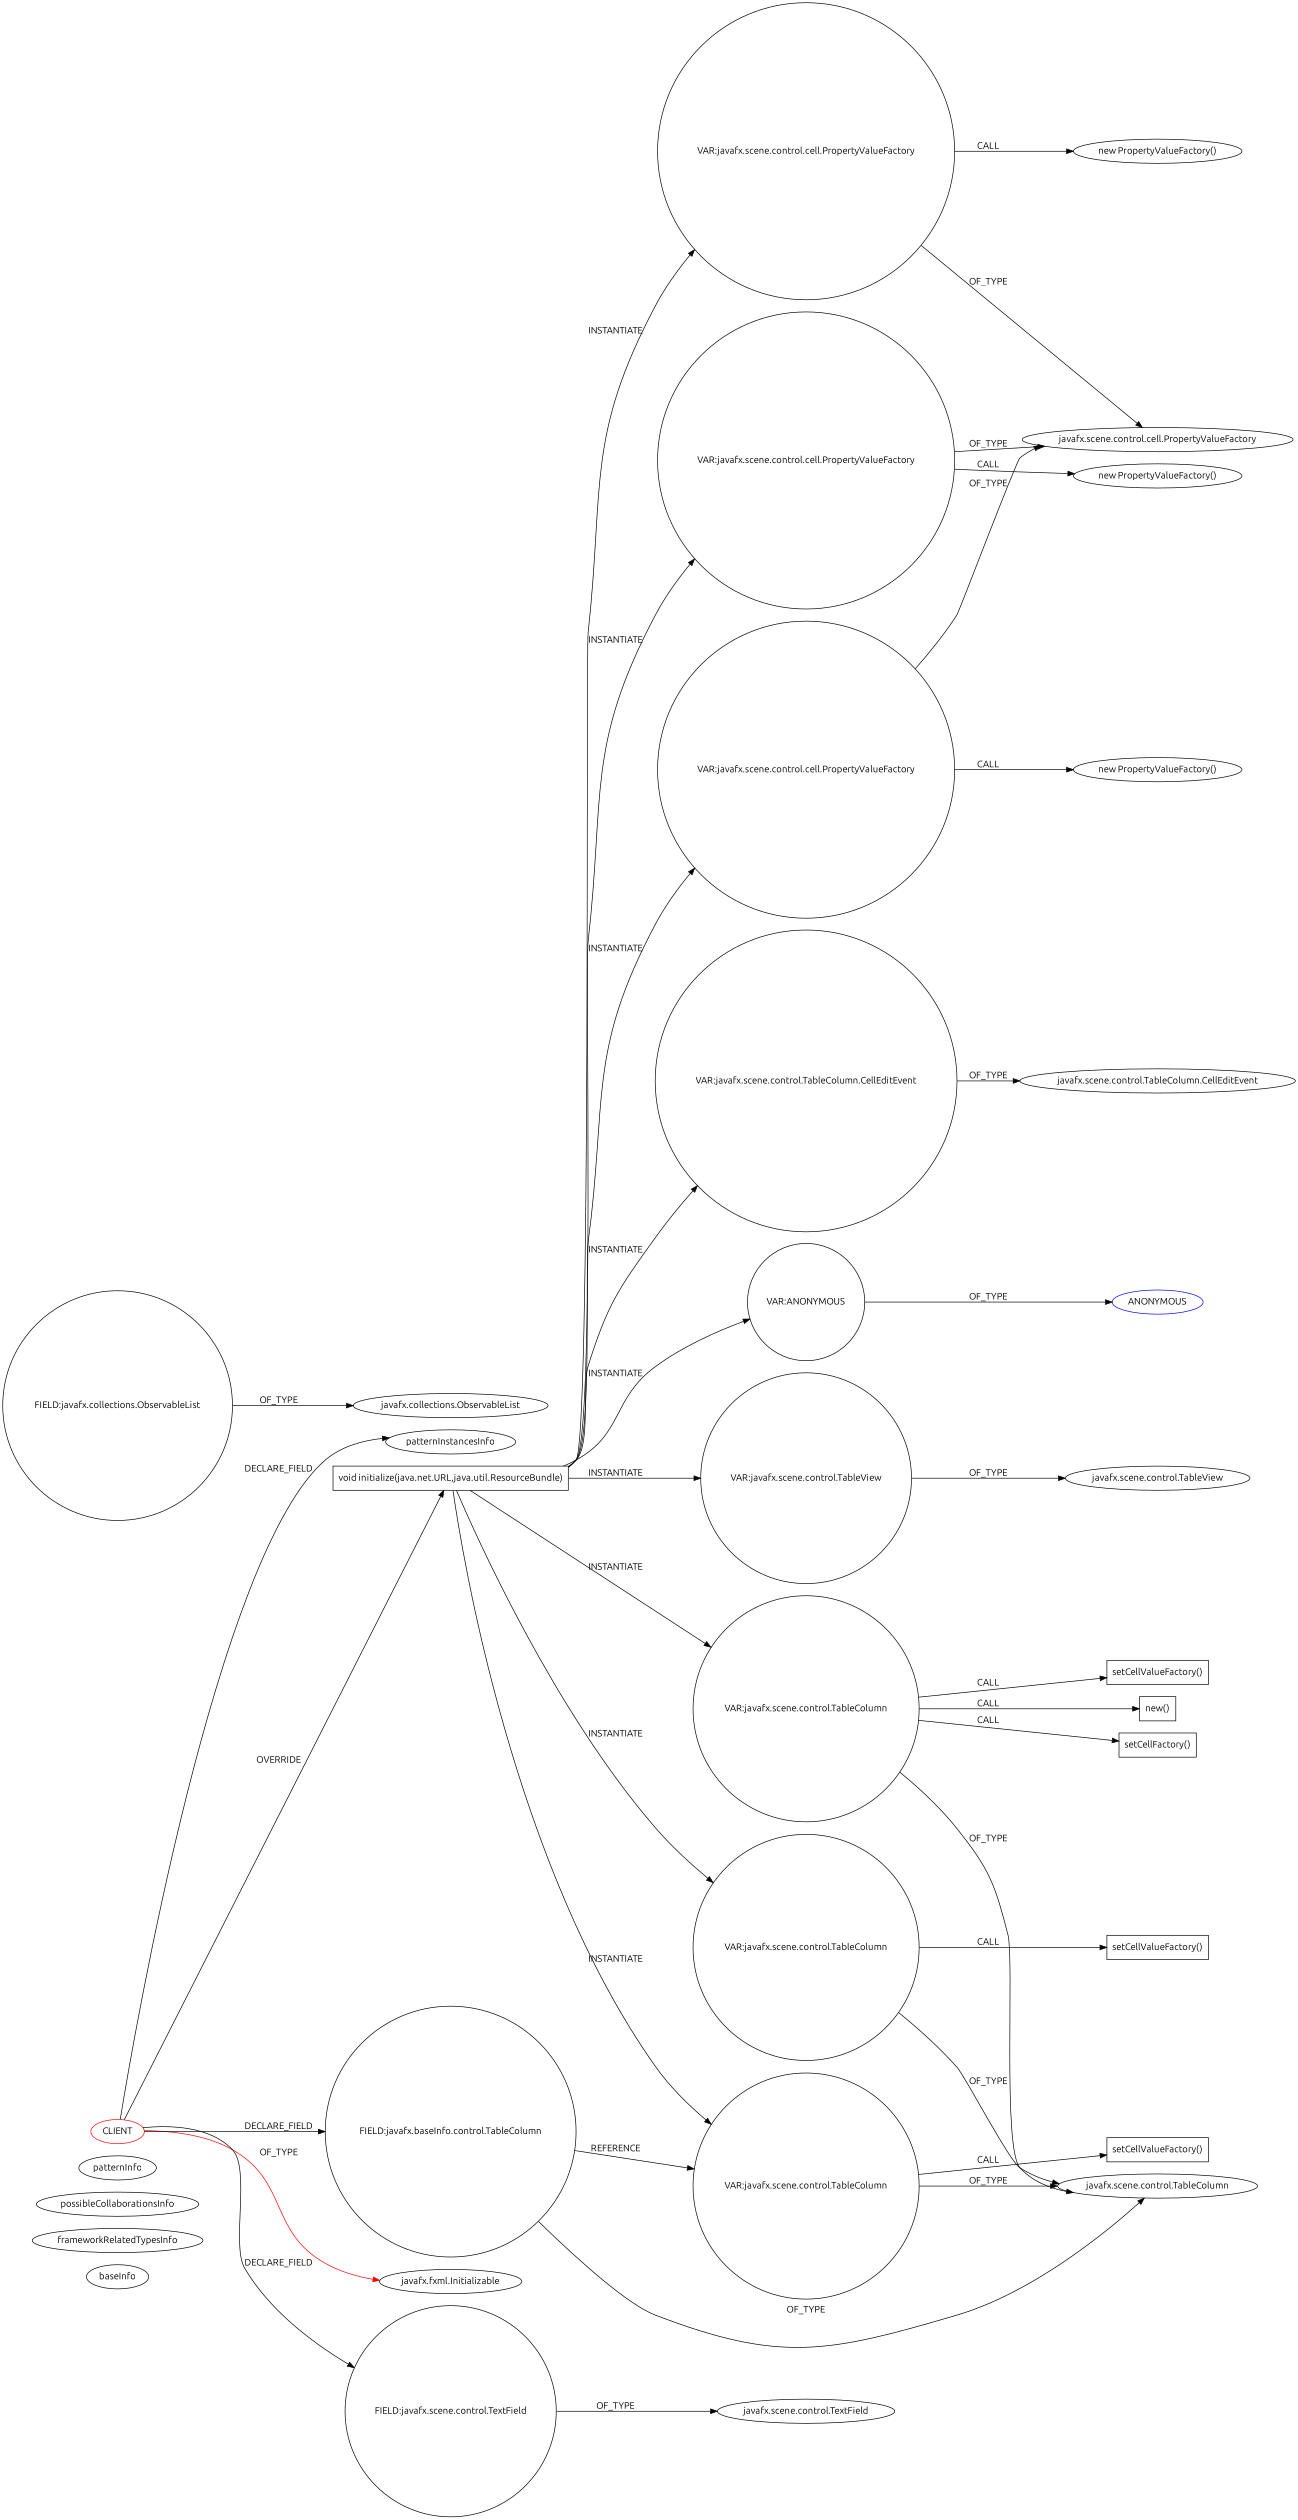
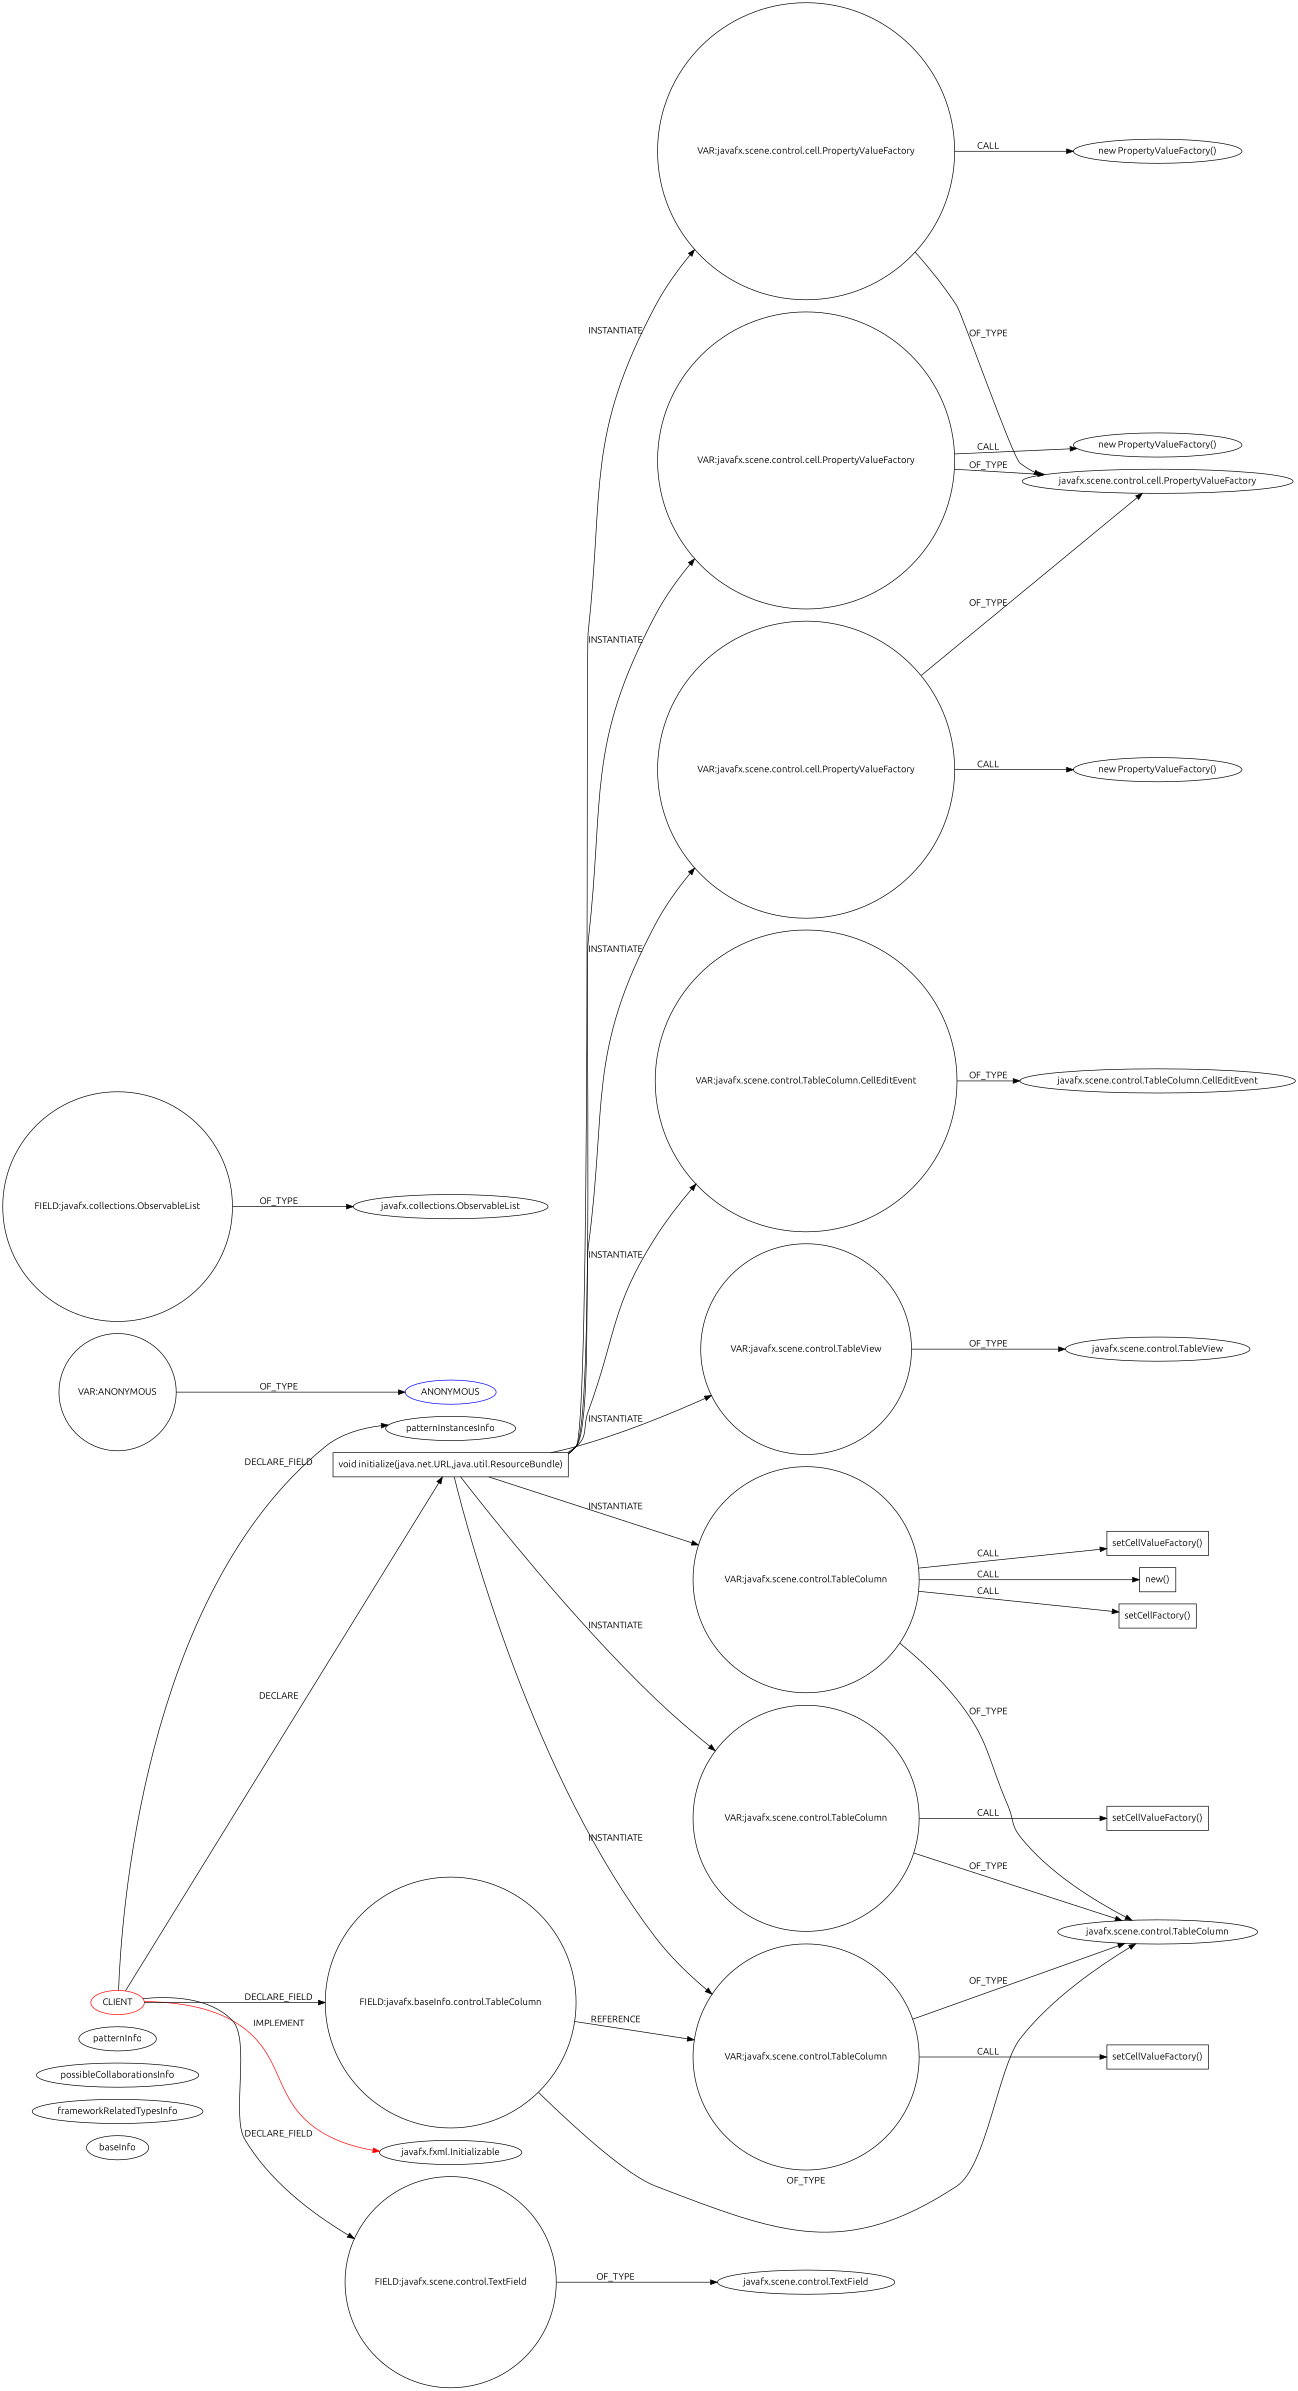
edge "void initialize(java.net.URL,java.util.ResourceBundle)" -> "VAR:ANONYMOUS": removed, label "INSTANTIATE"
edge "CLIENT" -> "void initialize(java.net.URL,java.util.ResourceBundle)": label "OVERRIDE" -> "DECLARE"
edge "CLIENT" -> "javafx.fxml.Initializable": label "OF_TYPE" -> "IMPLEMENT"
